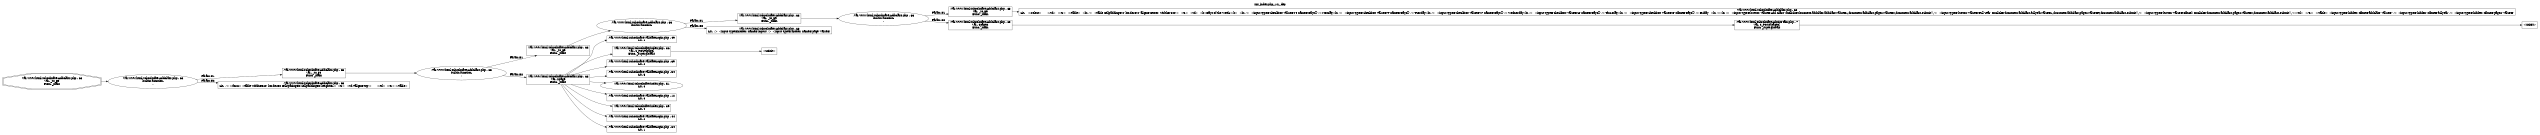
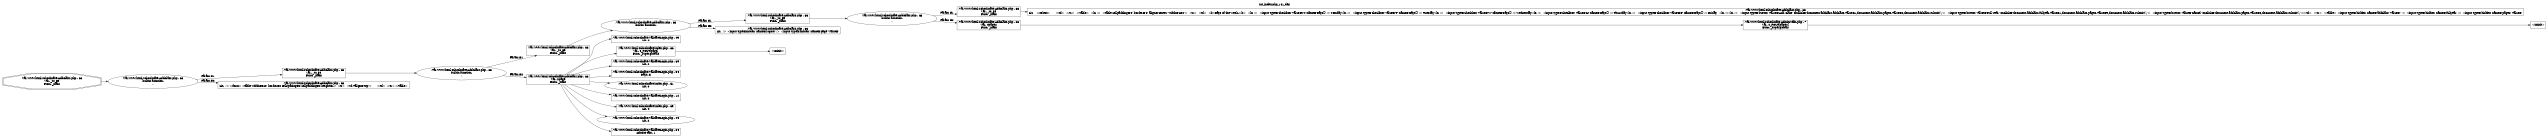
node "/var/www/html/schoolmate/ValidateLogin.php : 54 Lit: 5": label "/var/www/html/schoolmate/ValidateLogin.php : 54 Lit: 5" -> "/var/www/html/schoolmate/ValidateLogin.php : 54 Days: 5"
node "/var/www/html/schoolmate/ValidateLogin.php : 44 Lit: 2": shape box -> ellipse
node "/var/www/html/schoolmate/ValidateLogin.php : 34 Lit: 1": label "/var/www/html/schoolmate/ValidateLogin.php : 34 Lit: 1" -> "/var/www/html/schoolmate/ValidateLogin.php : 34 AdminMain: 1"
